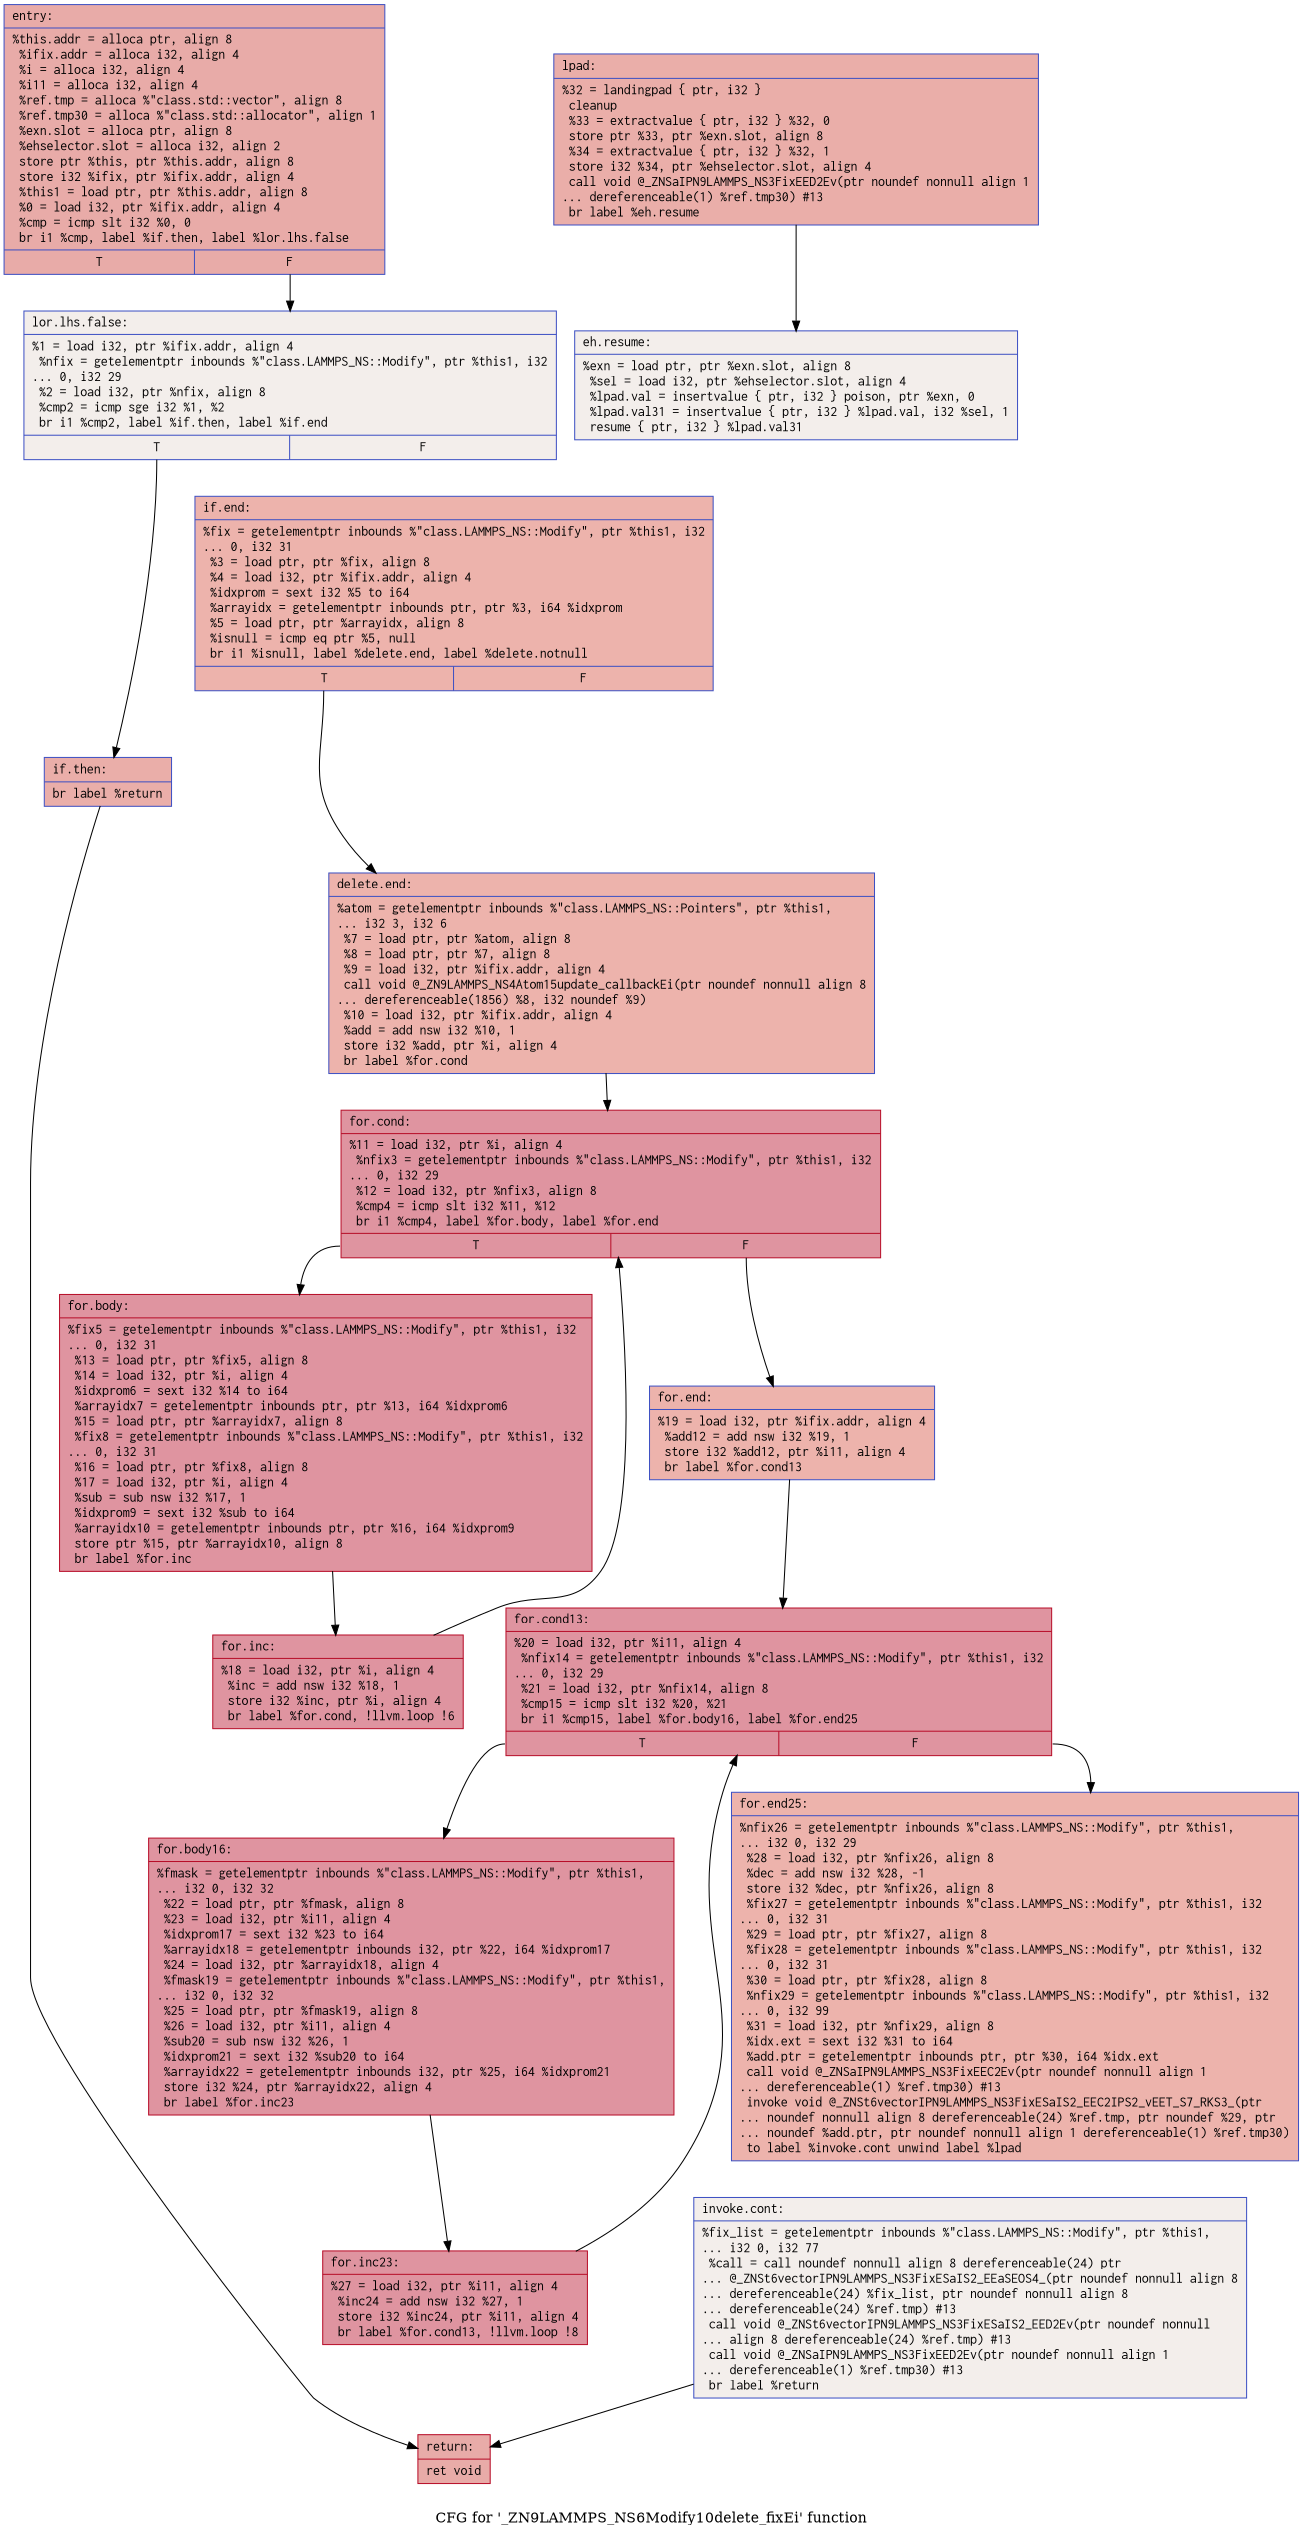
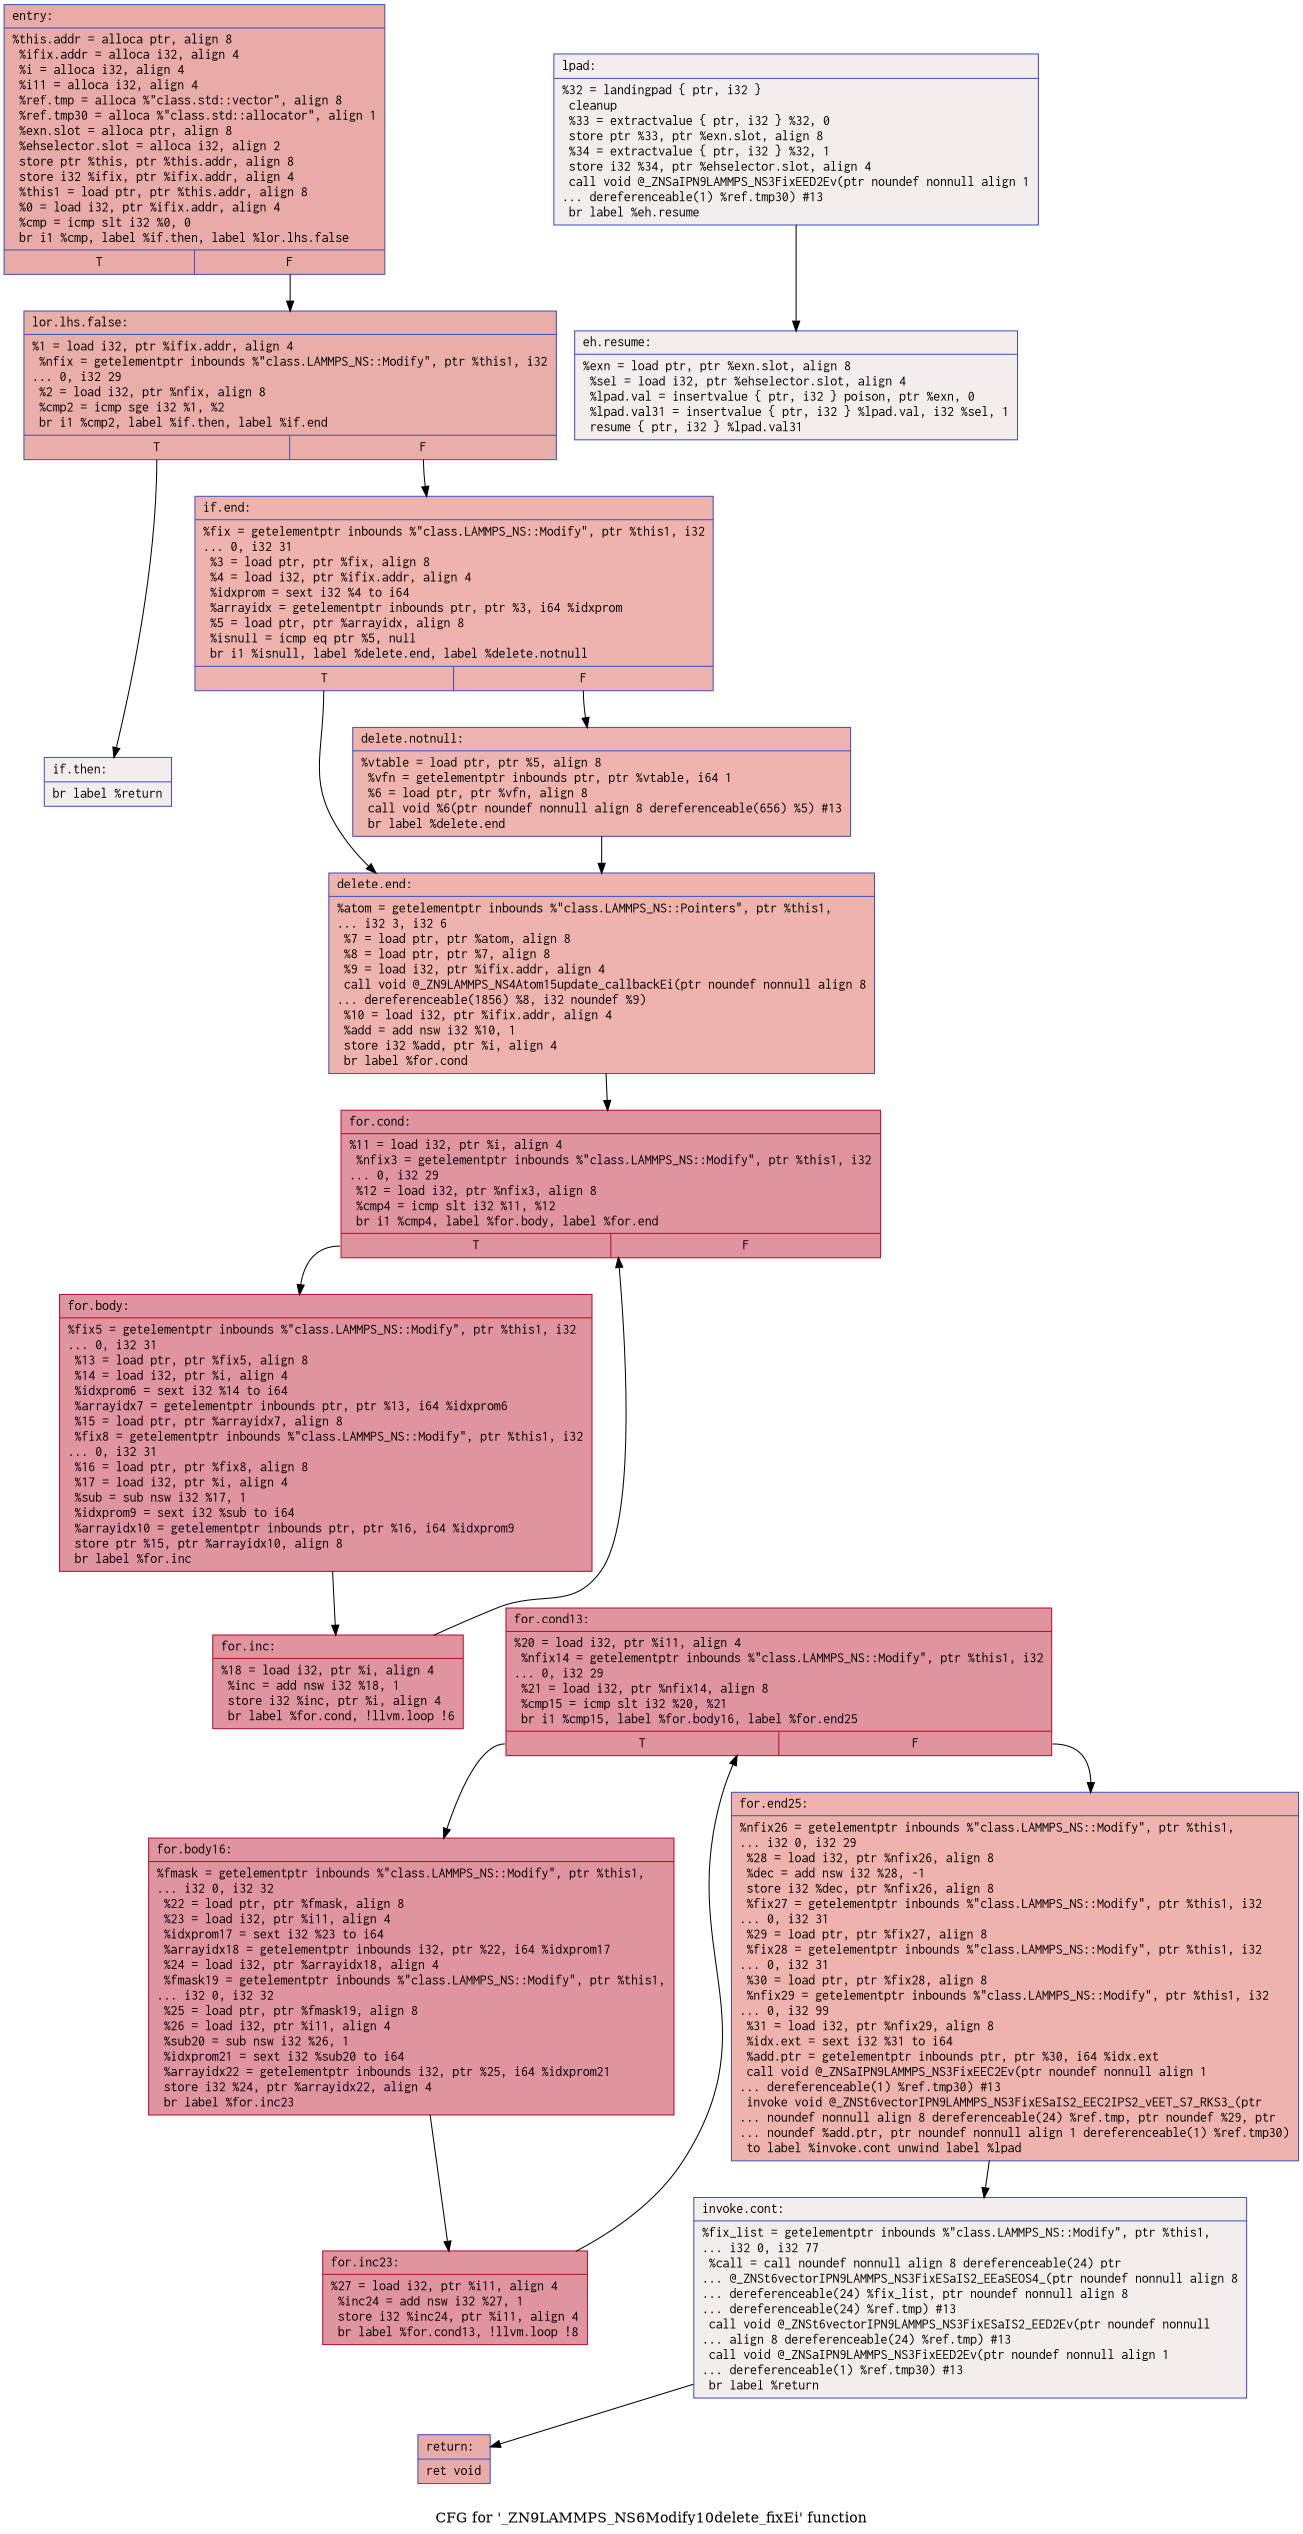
node "lpad:": fillcolor #d0473d70 -> #e5d8d170
node "lor.lhs.false:": fillcolor #e5d8d170 -> #d0473d70
edge "lor.lhs.false:" -> "if.end:": added
node "if.end:": text "%idxprom = sext i32 %5 to i64" -> "%idxprom = sext i32 %4 to i64"
node "if.then:": fillcolor #d0473d70 -> #e5d8d170
node "delete.notnull:": added
node "for.end:": removed
edge "if.then:" -> "return:": removed
edge "for.end25:" -> "invoke.cont:": added
node "return:": color #b70d28ff -> #3d50c3ff
